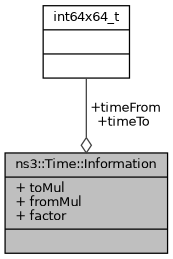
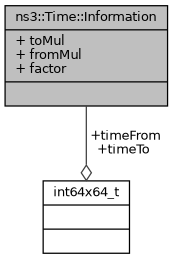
edge "int64x64_t" -> "ns3::Time::Information": reversed
